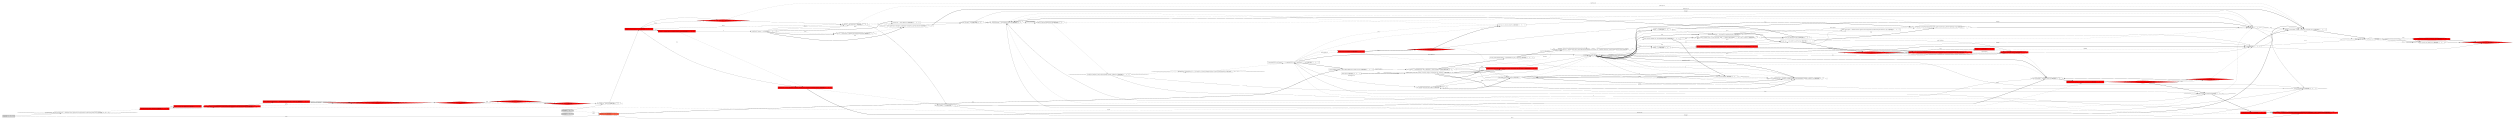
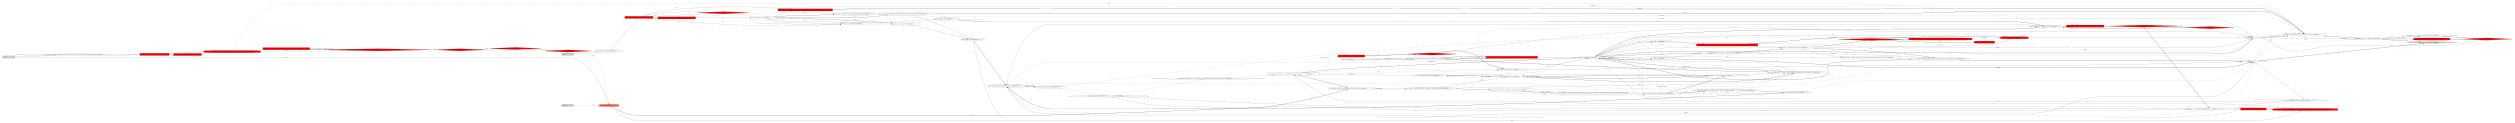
node "return Collections.emptyList()@@@61@@@['0', '0', '1']": added
edge "boolean changed = false@@@23@@@['1', '0', '0']" -> "unsuccessfulRenames++@@@54@@@['0', '0', '1']": now "boolean changed = false@@@23@@@['1', '0', '0']" -> "changed@@@59@@@['1', '0', '0']"
